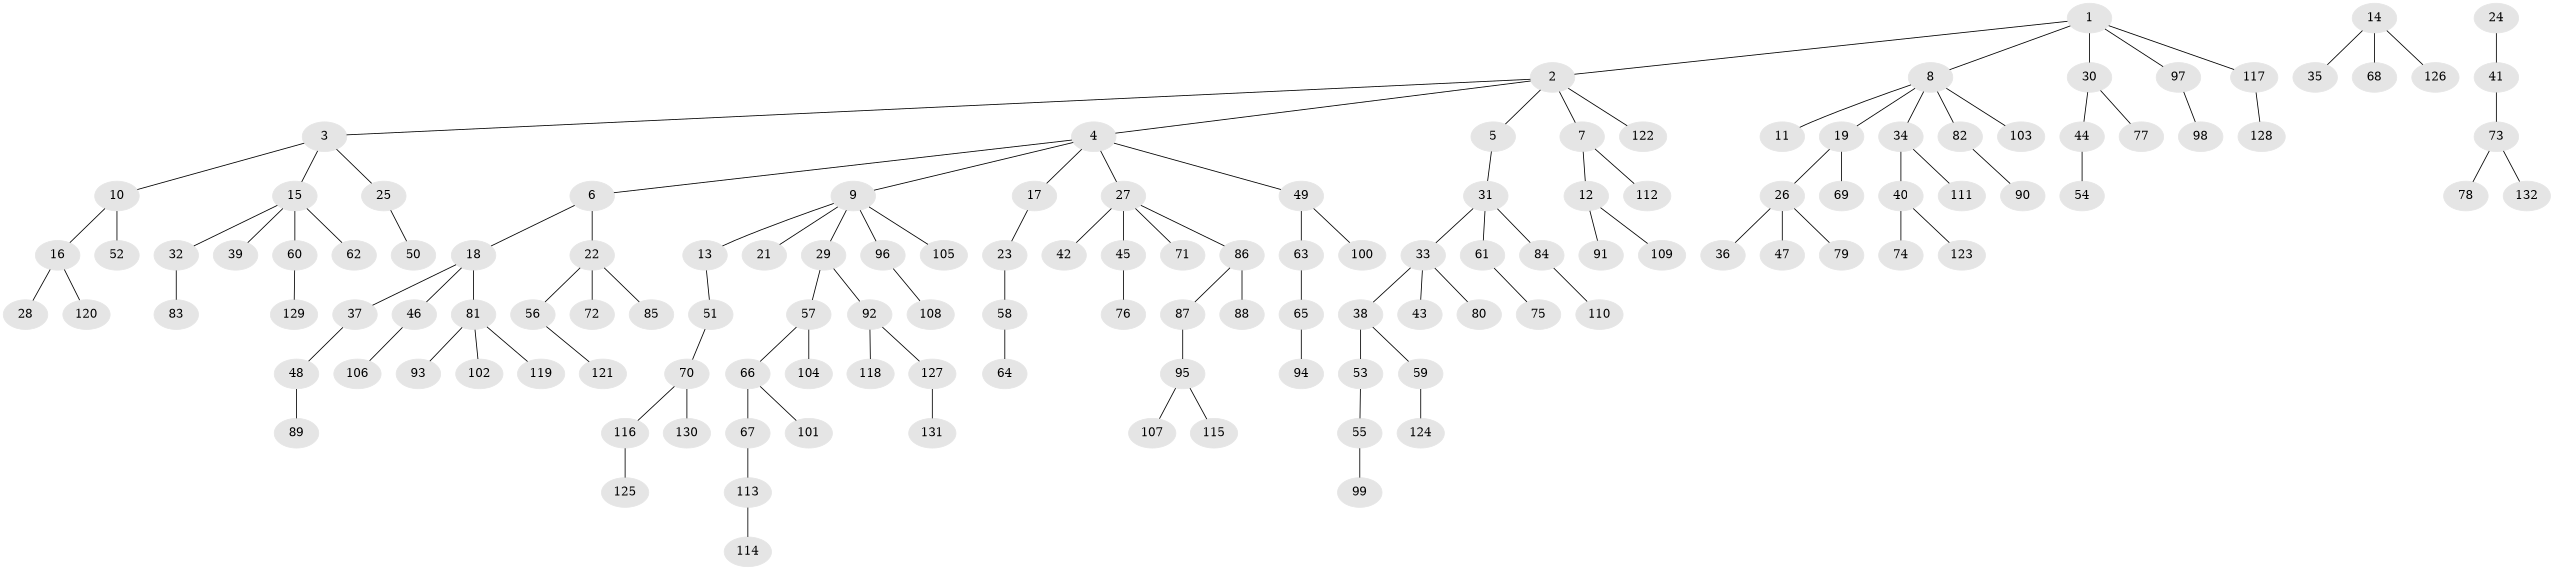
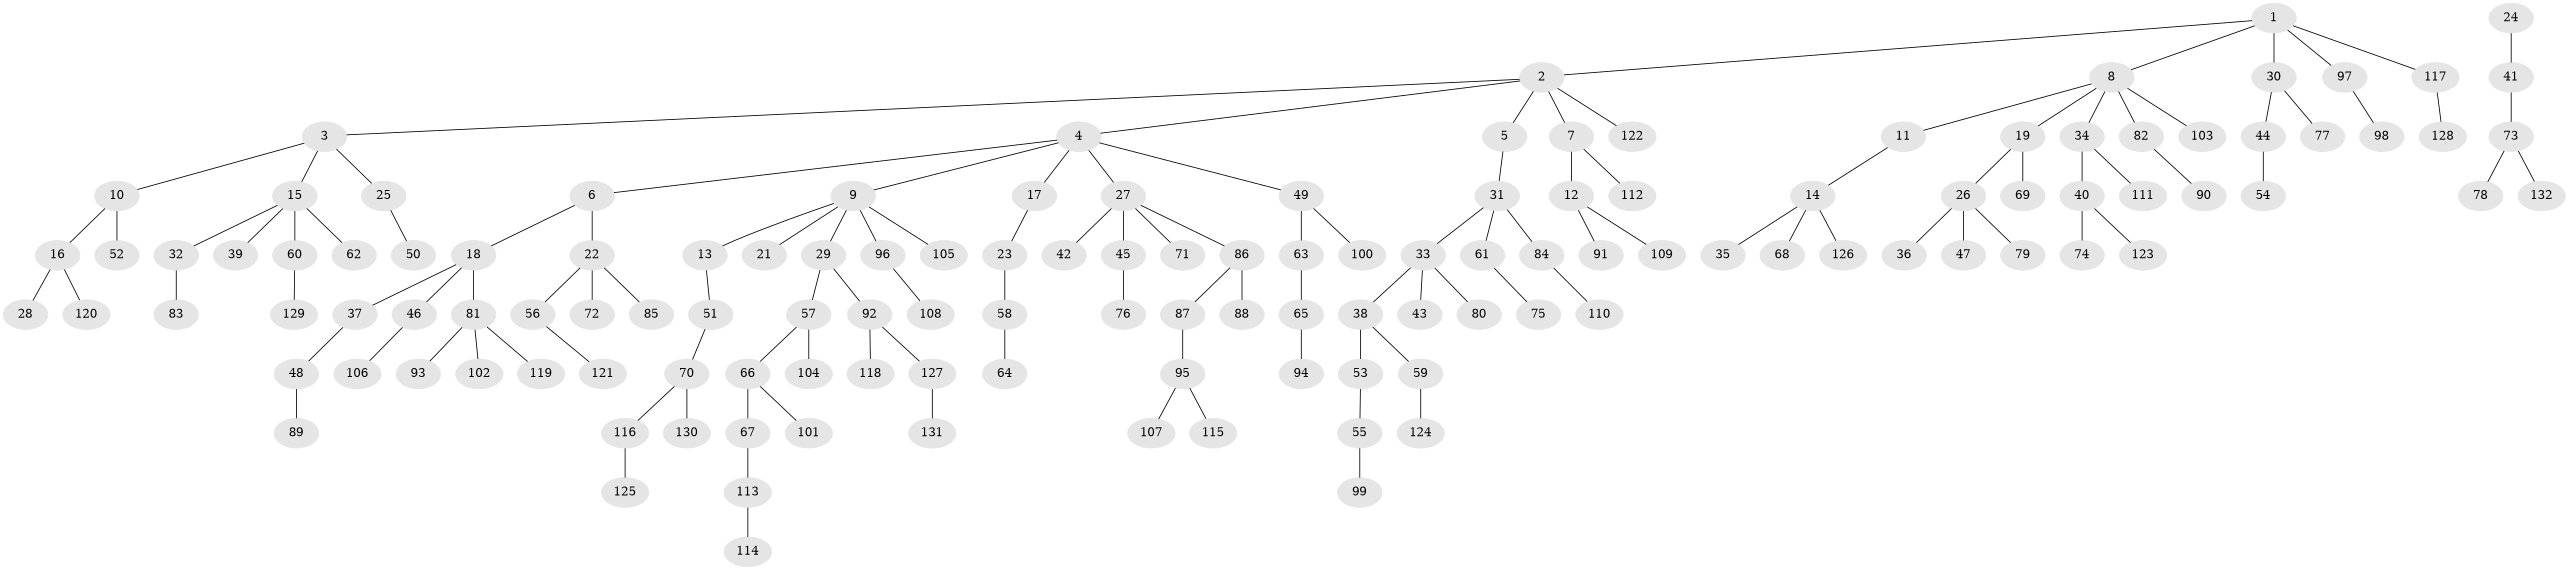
edge "11" -- "14": added
